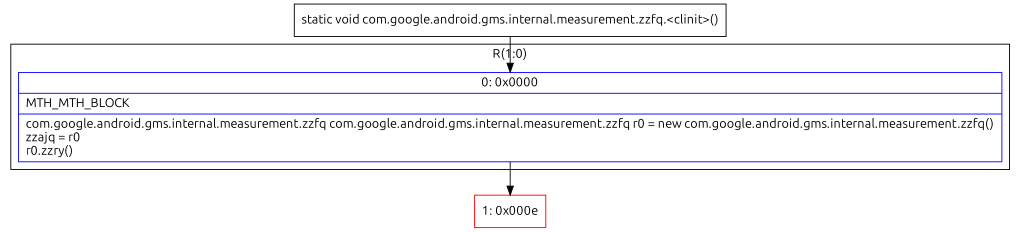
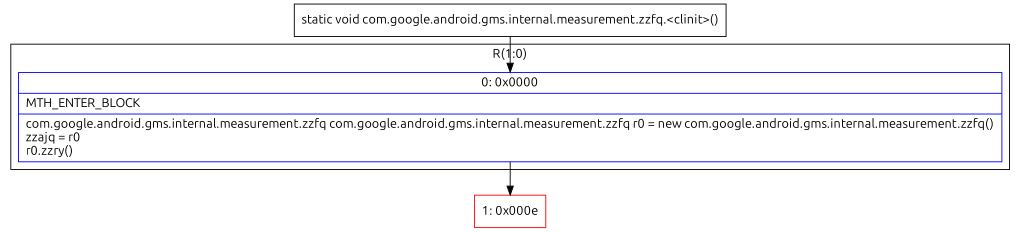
node "0: 0x0000": text "MTH_MTH_BLOCK" -> "MTH_ENTER_BLOCK"
